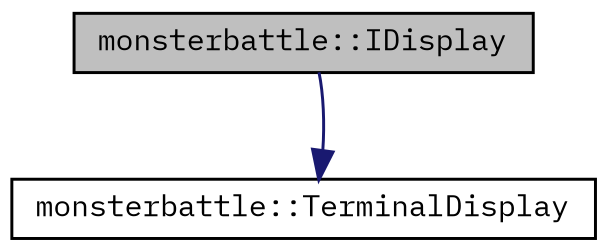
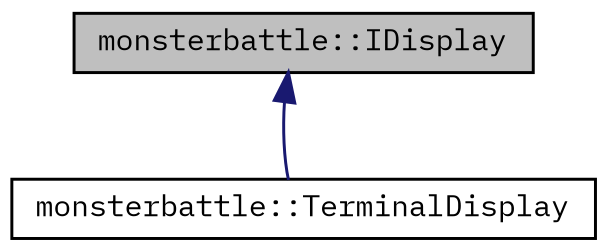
edge "monsterbattle::IDisplay" -> "monsterbattle::TerminalDisplay": reversed
